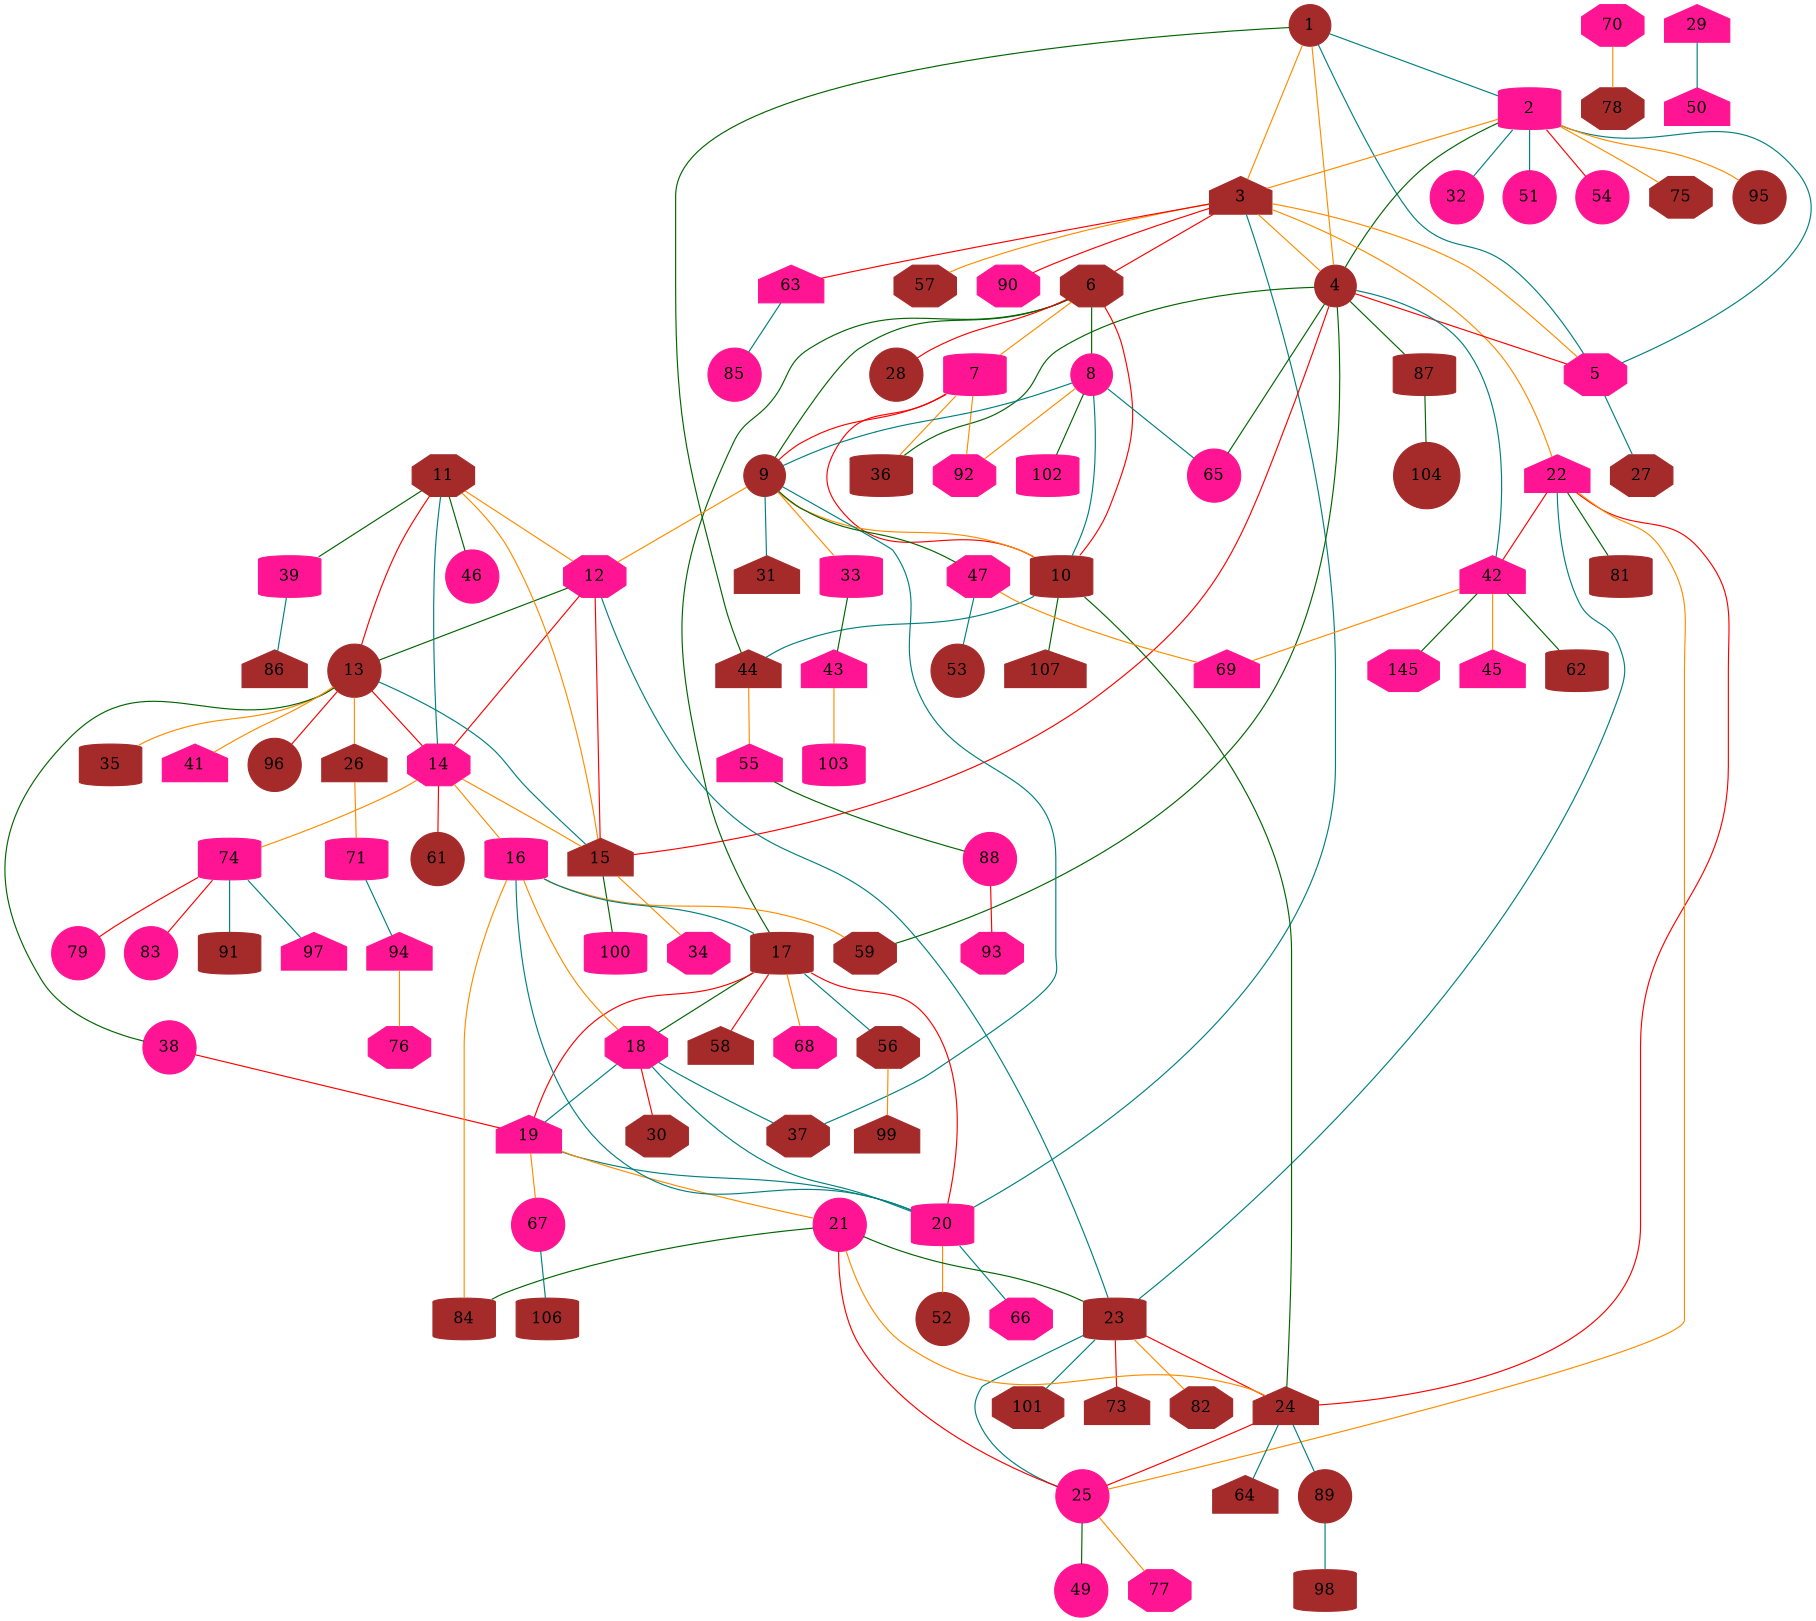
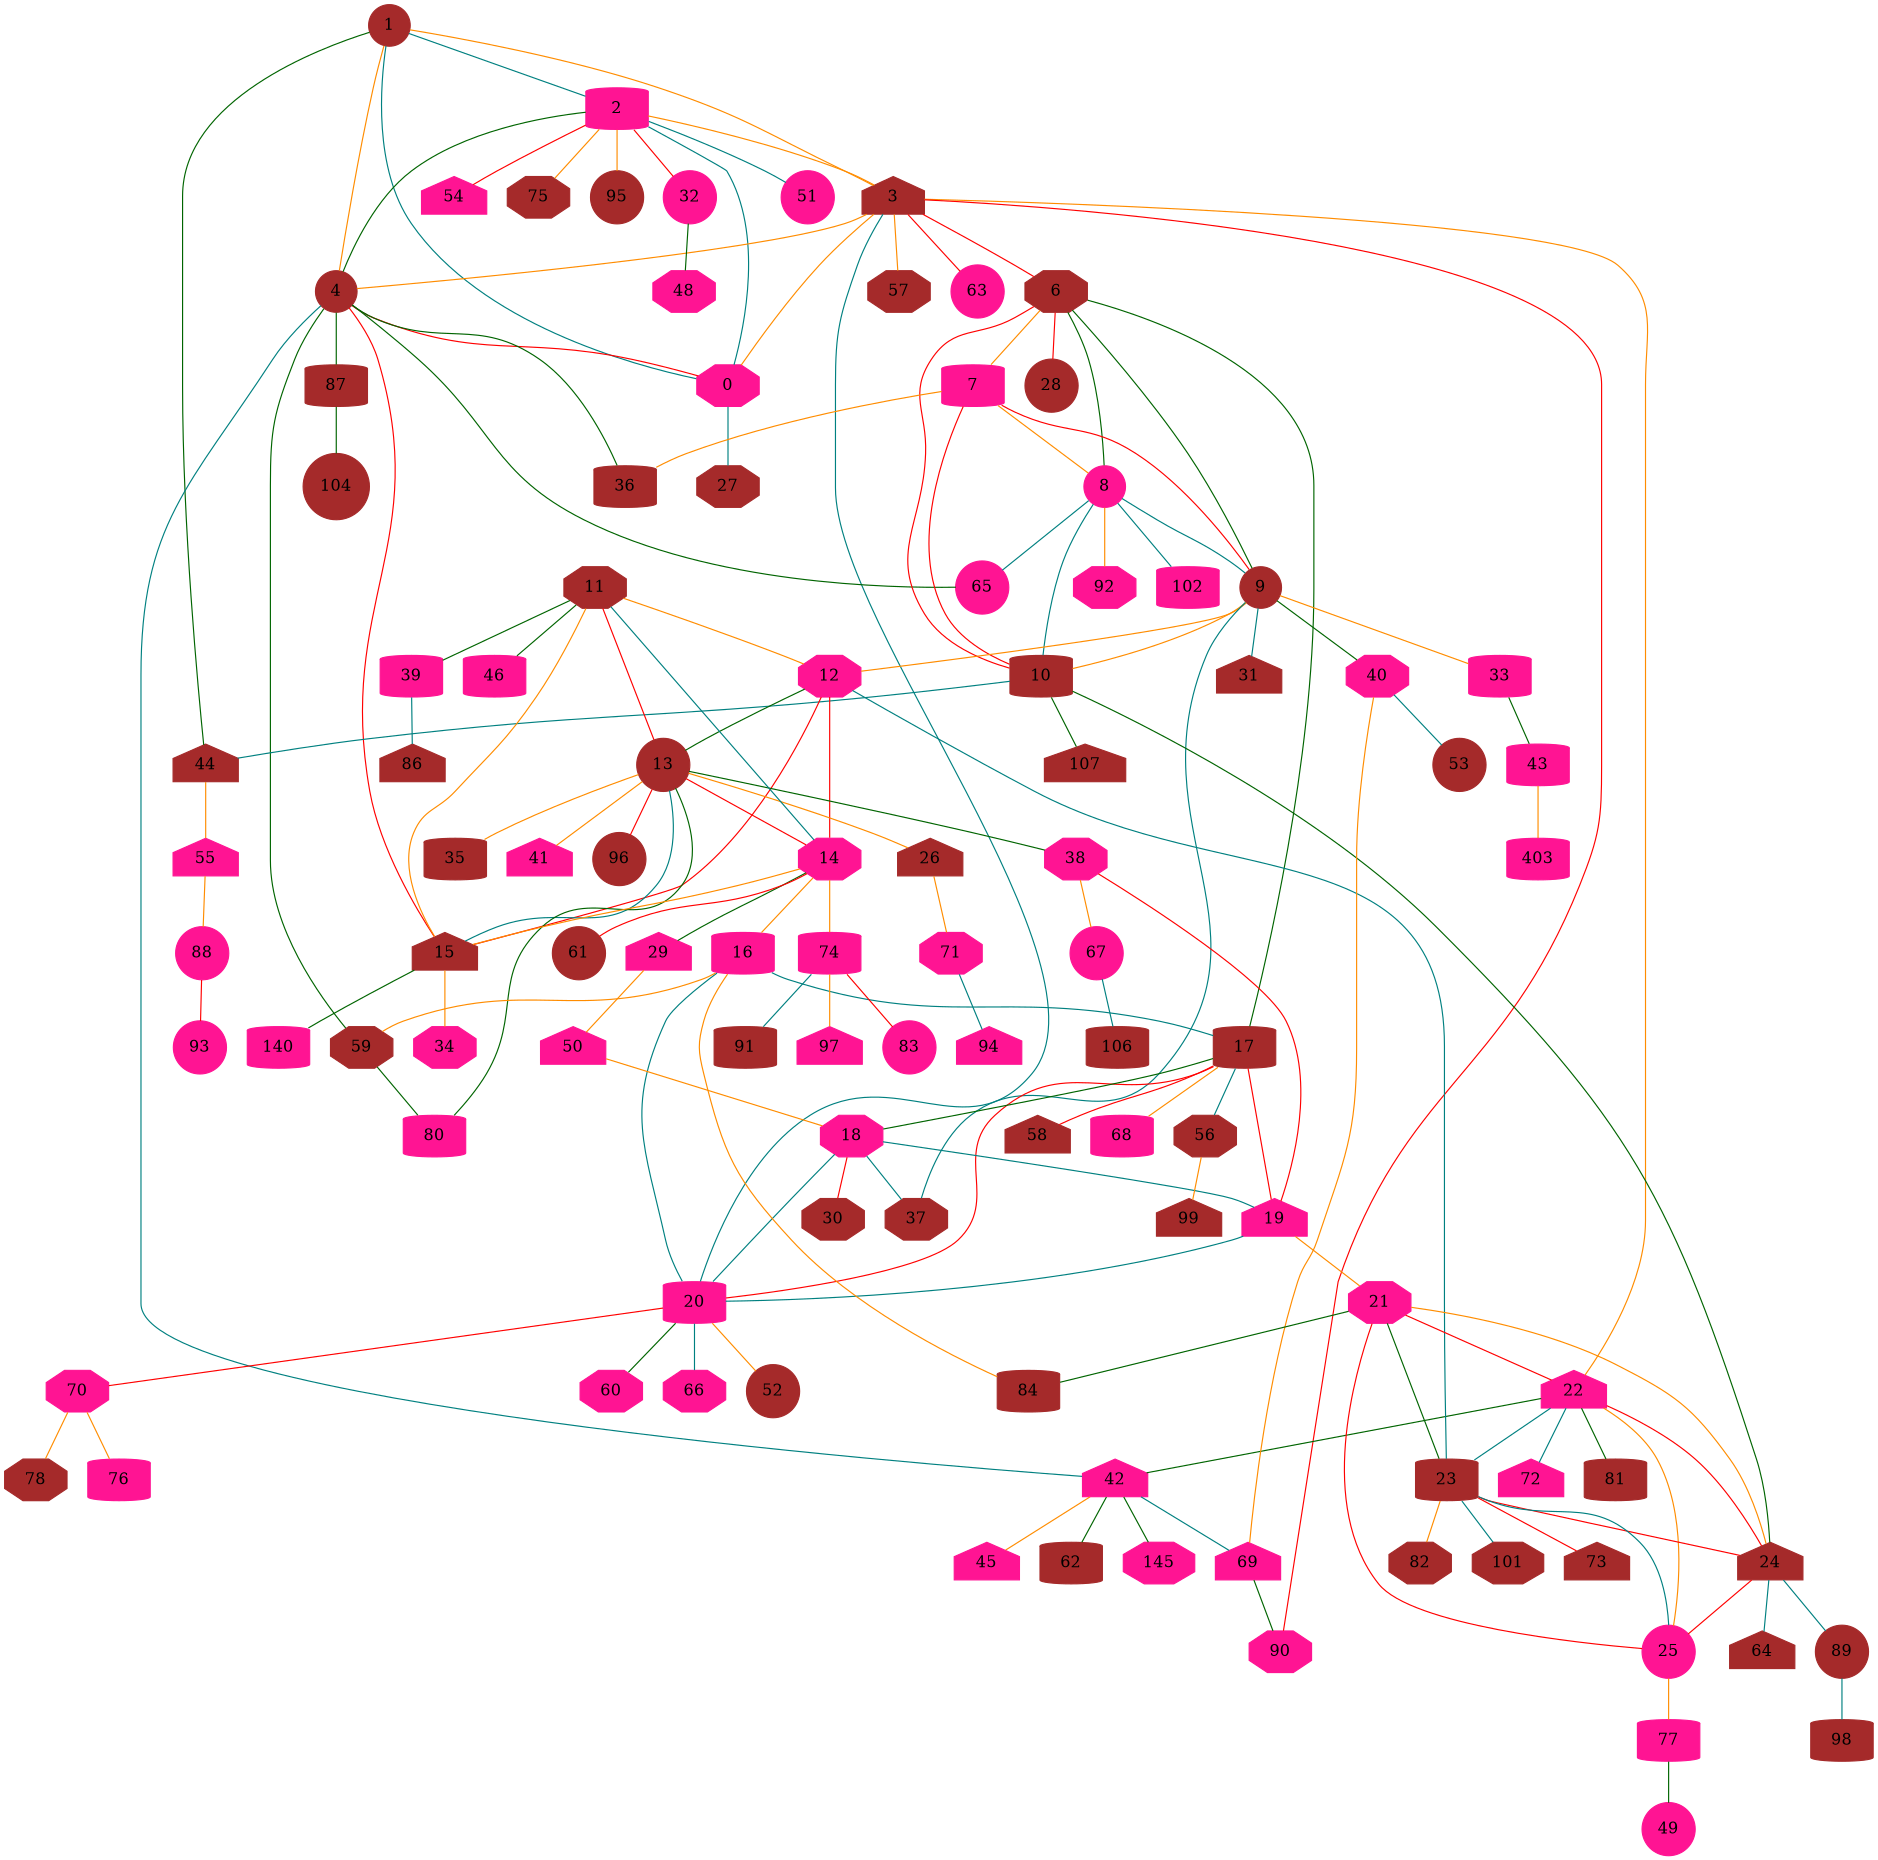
edge "29" -- "50": color teal -> darkorange
edge "2" -- "32": color teal -> red
node "54": shape circle -> house
node "63": shape house -> circle
node "48": added
node "85": removed
node "5": label "5" -> "0"
edge "8" -- "102": color darkgreen -> teal
edge "7" -- "92": now "7" -- "8"
edge "22" -- "42": color red -> darkgreen
node "46": shape circle -> cylinder
node "47": label "47" -> "40"
edge "42" -- "69": color darkorange -> teal
node "43": shape house -> cylinder
node "103": label "103" -> "403"
edge "55" -- "88": color darkgreen -> darkorange
node "71": shape cylinder -> octagon
edge "14" -- "29": added
edge "74" -- "97": color teal -> darkorange
node "79": removed
node "100": label "100" -> "140"
node "93": shape octagon -> circle
edge "16" -- "18": now "50" -- "18"
edge "94" -- "76": now "70" -- "76"
node "38": shape circle -> octagon
node "76": shape octagon -> cylinder
node "68": shape octagon -> cylinder
node "80": added
edge "19" -- "67": now "38" -- "67"
node "21": shape circle -> octagon
edge "20" -- "70": added
edge "21" -- "22": added
node "60": added
node "72": added
edge "25" -- "49": now "77" -- "49"
node "77": shape octagon -> cylinder
edge "69" -- "90": added
